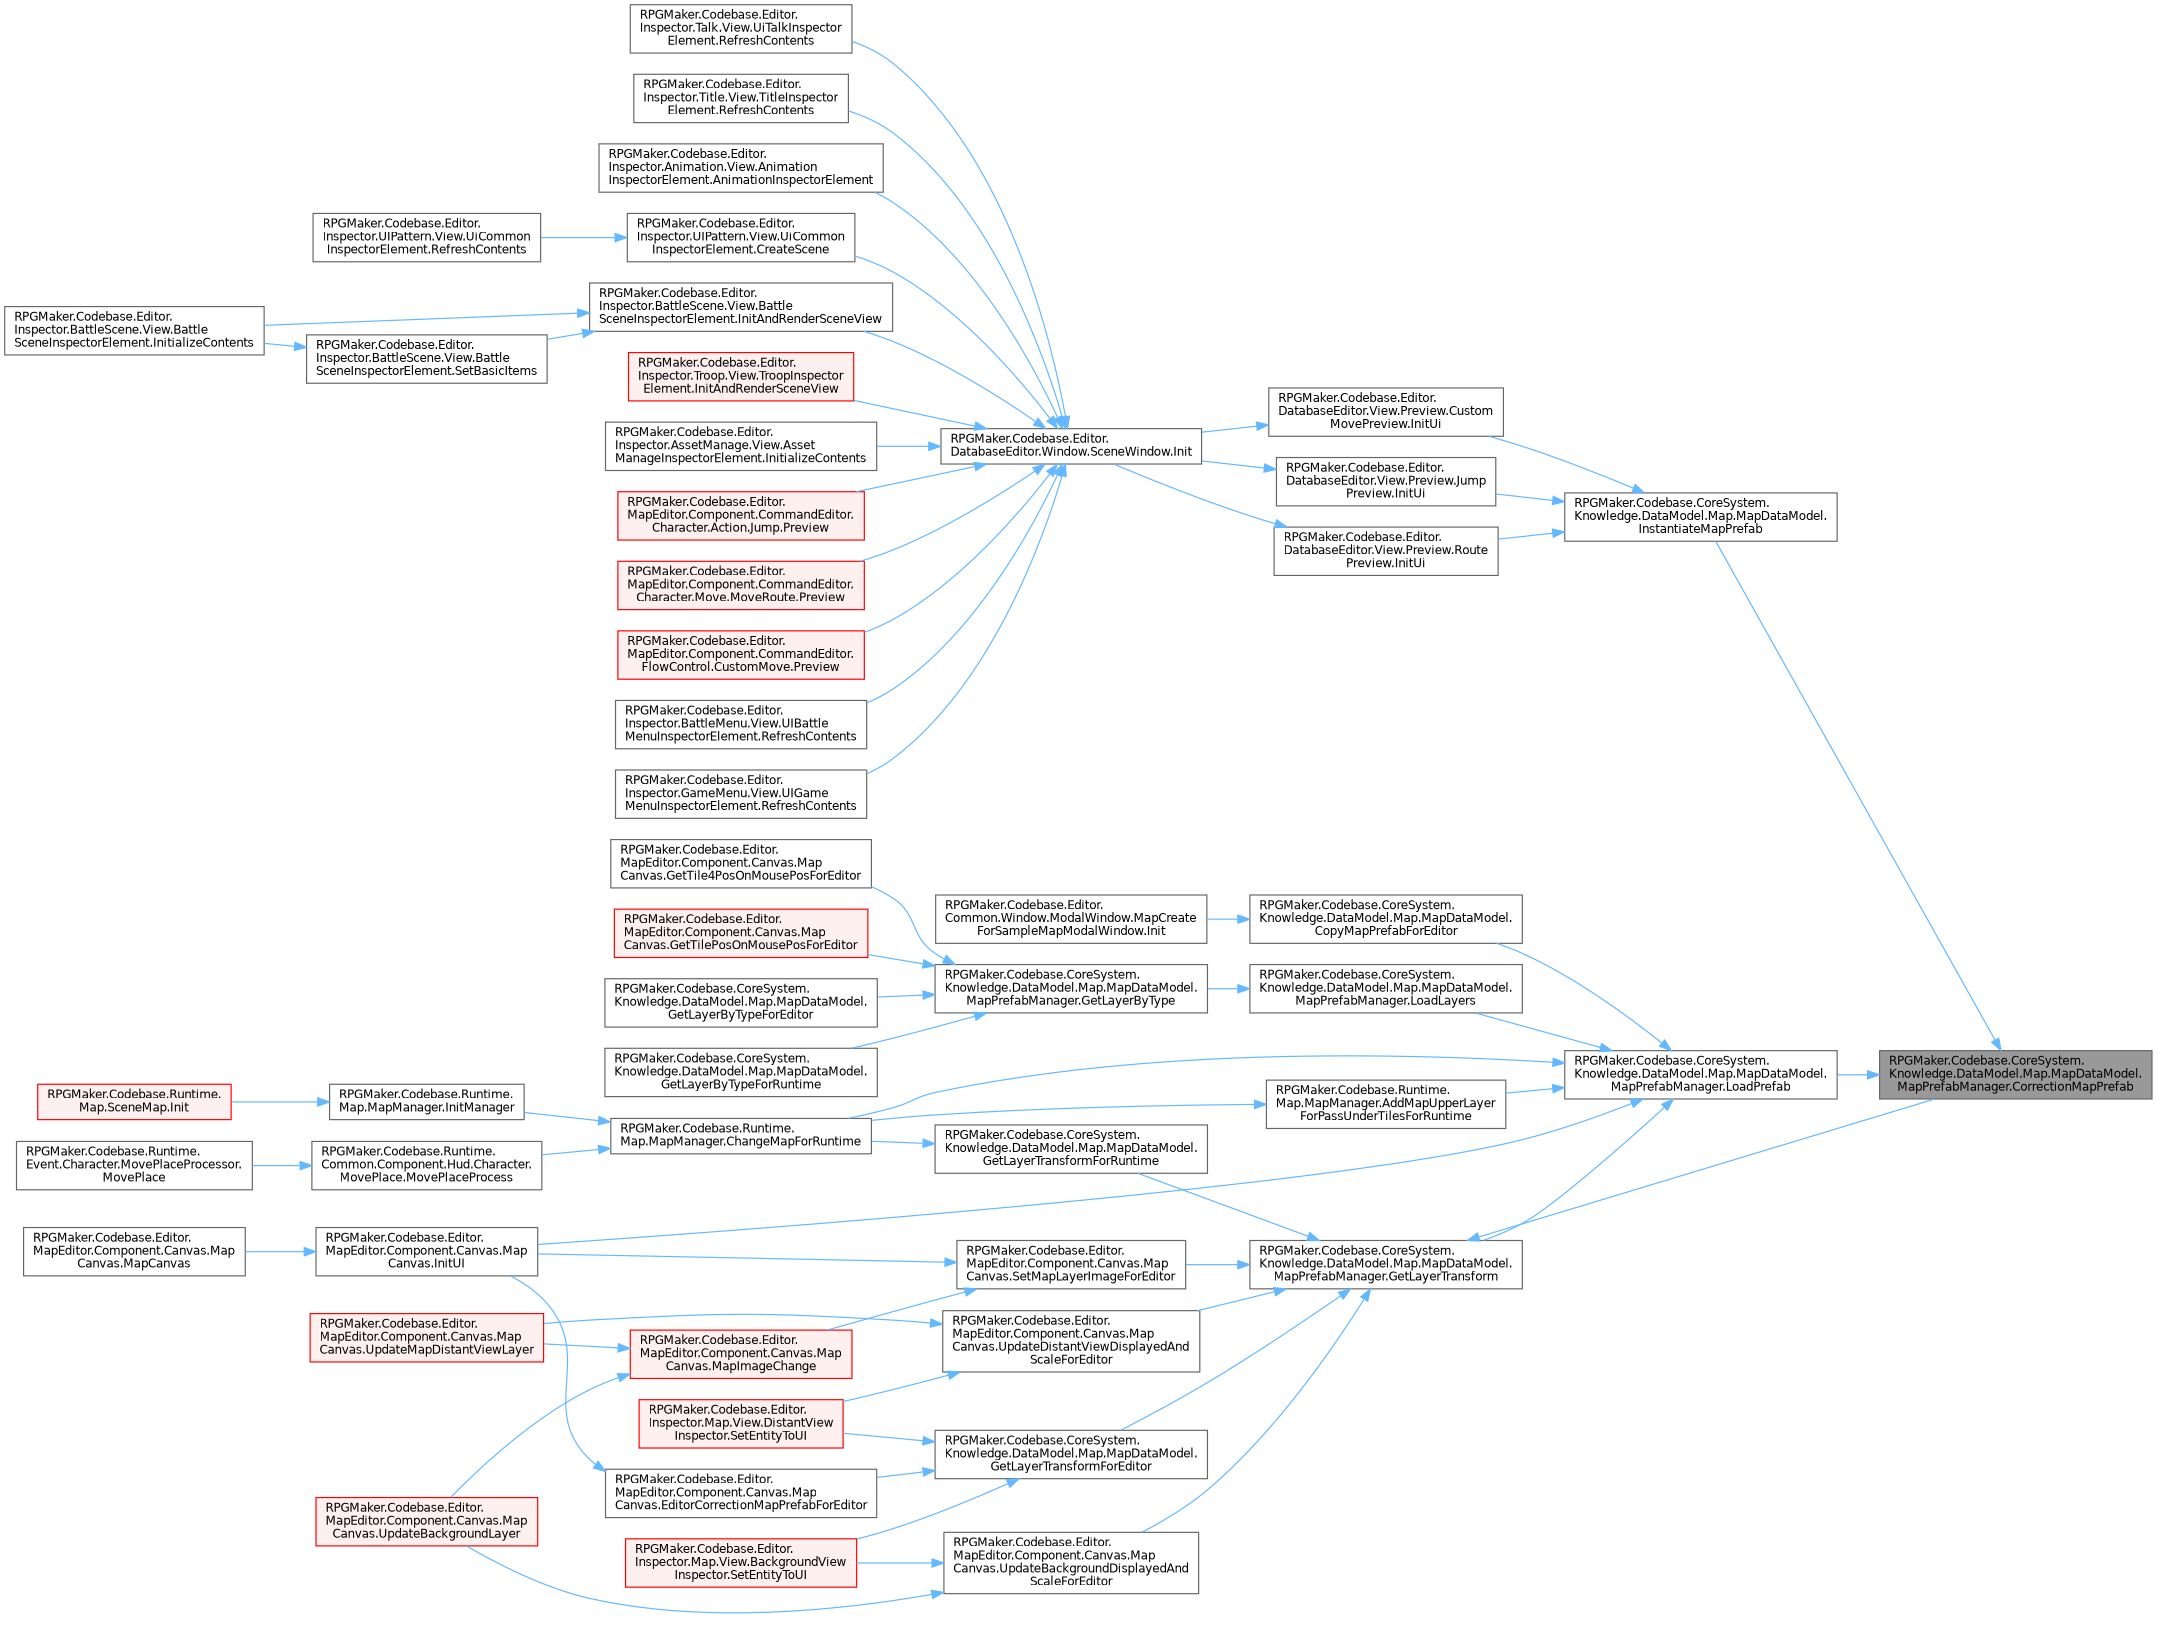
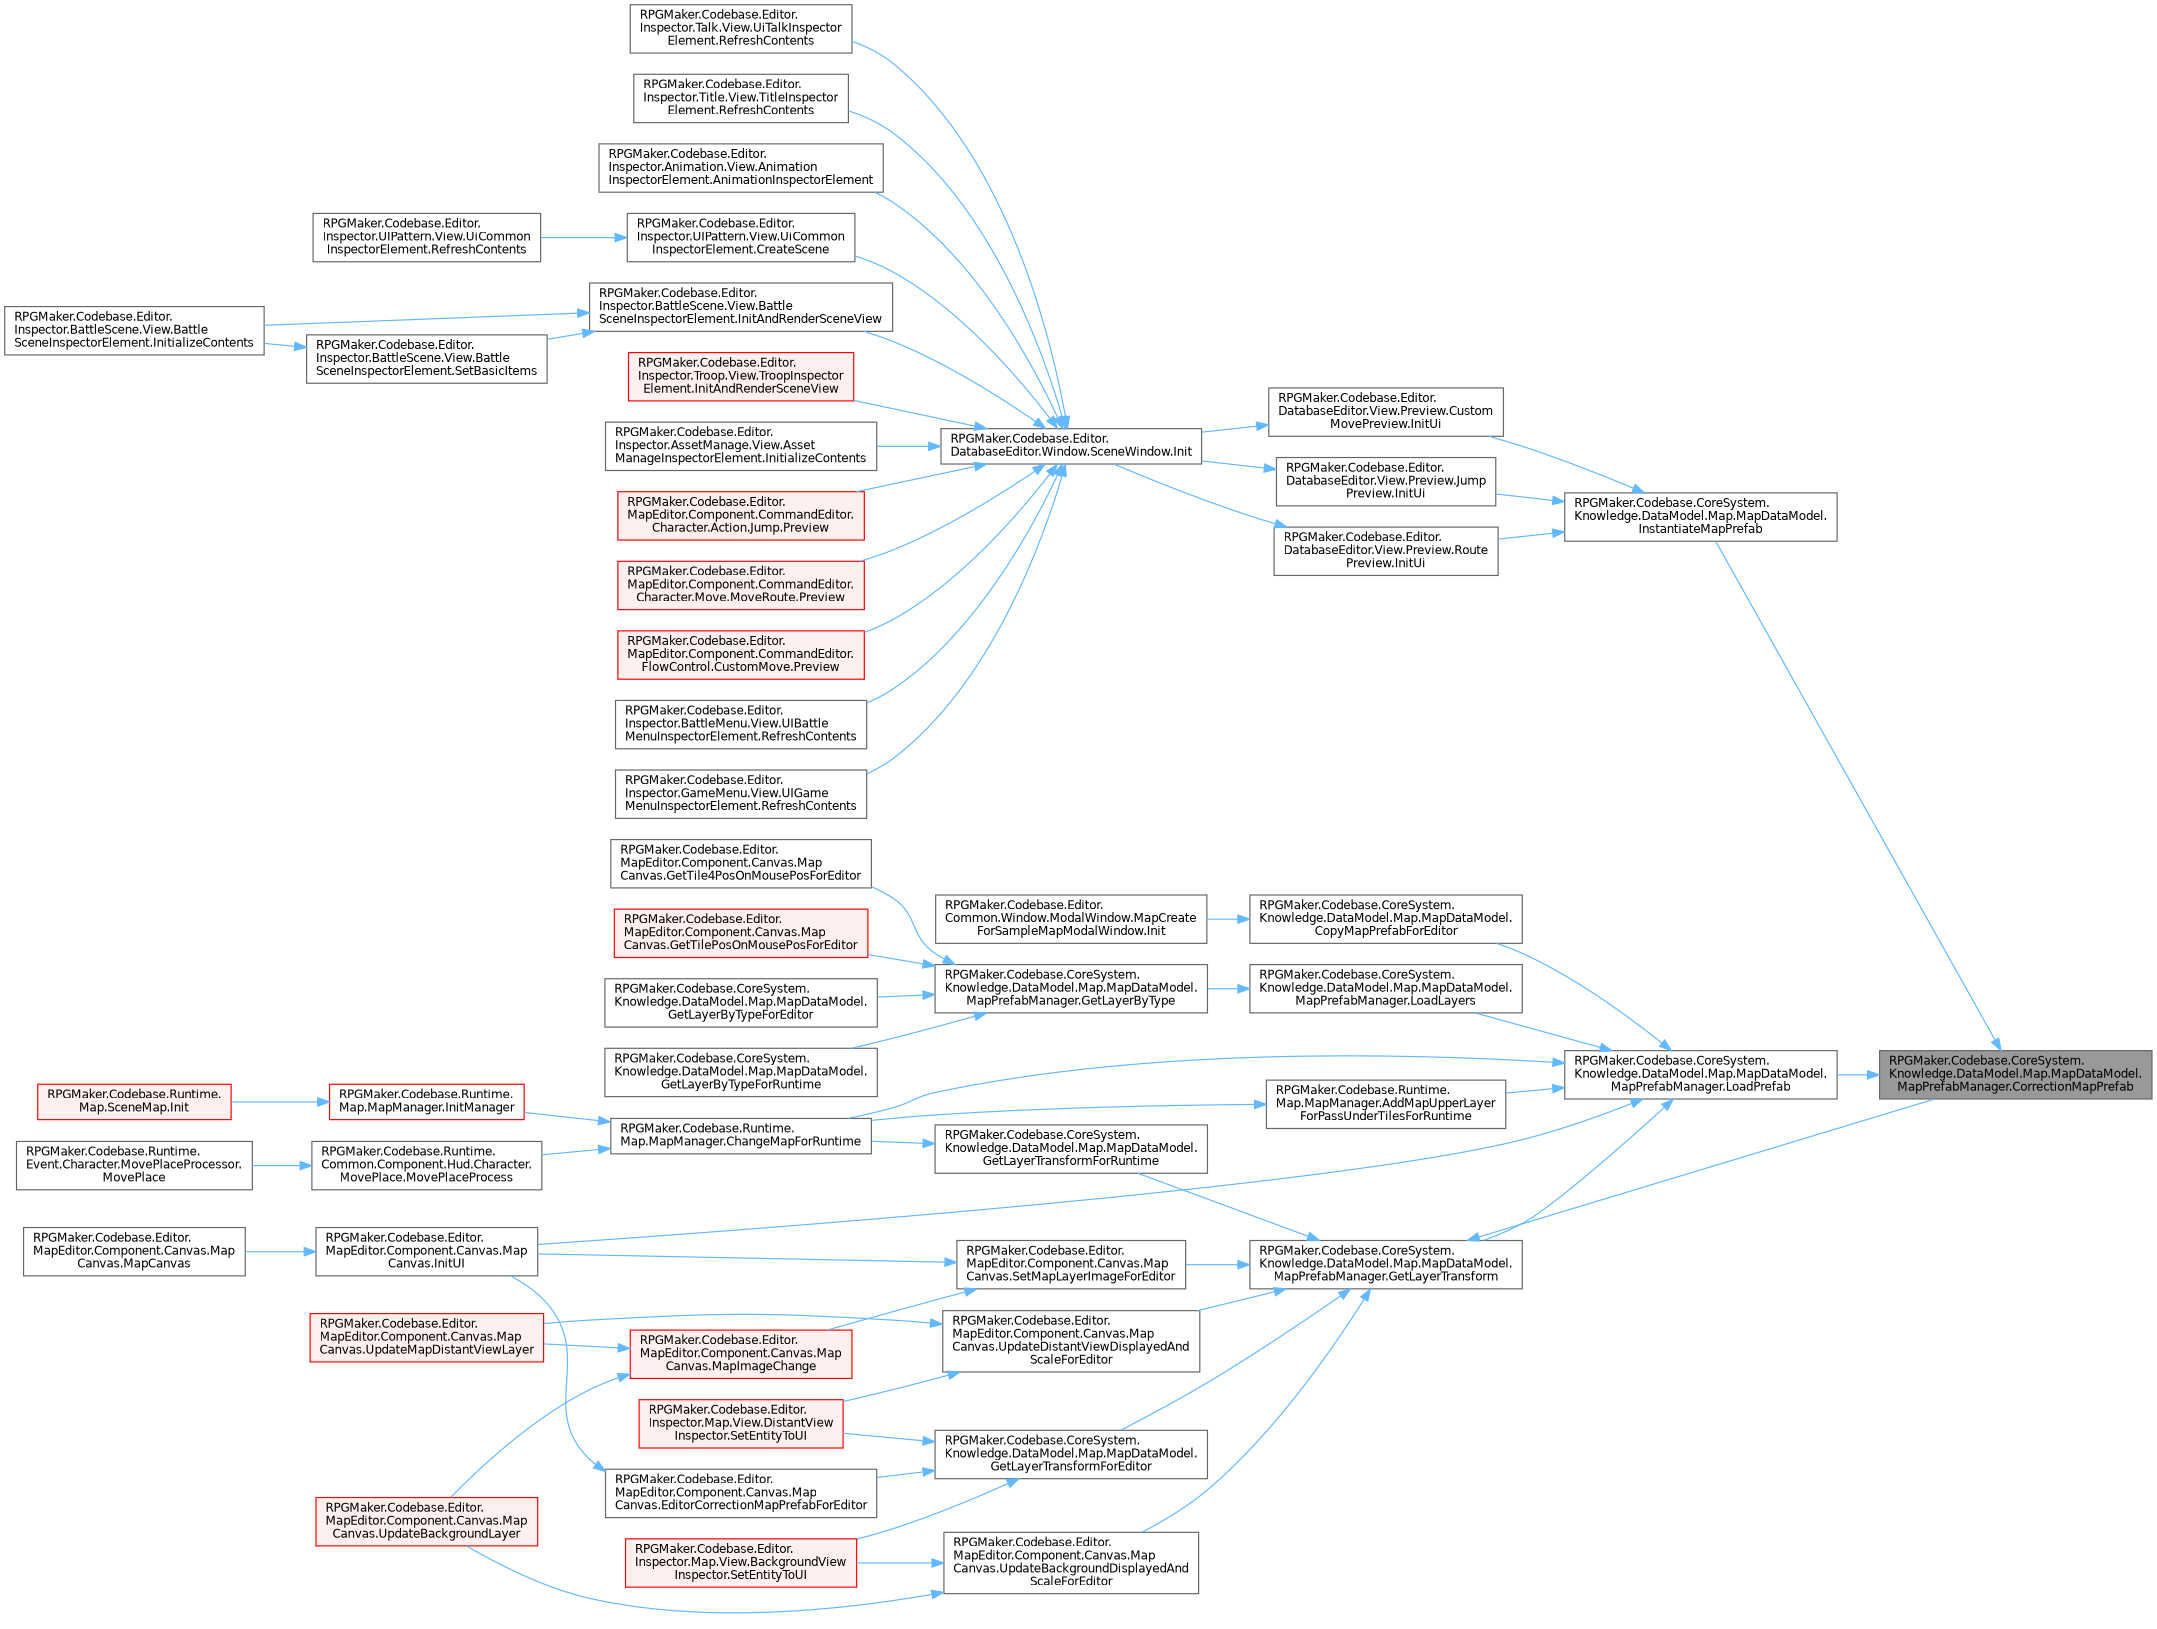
node "RPGMaker.Codebase.Runtime. Map.MapManager.InitManager": color grey40 -> red
